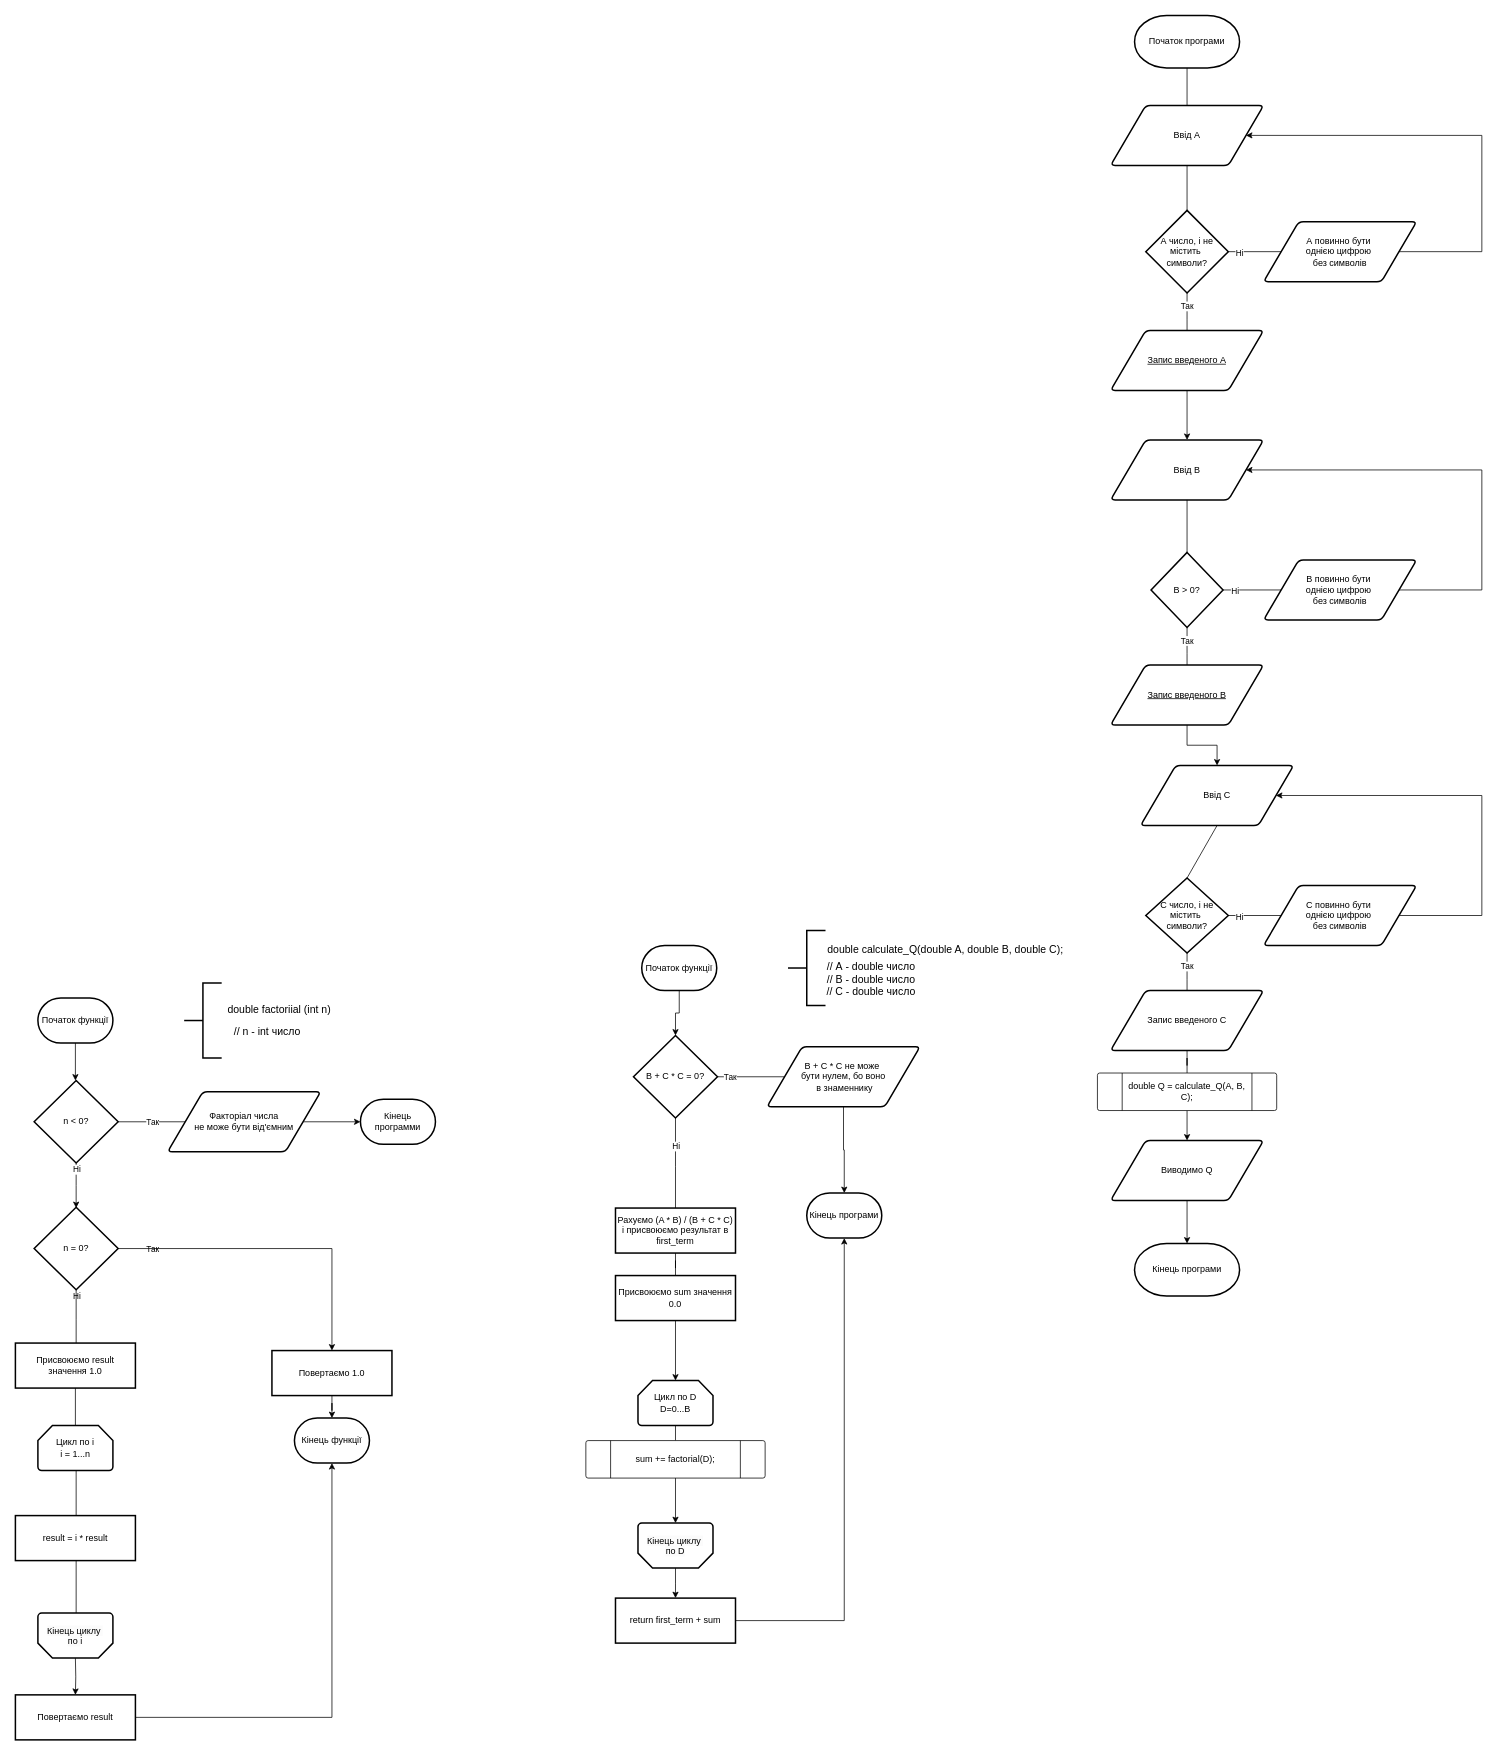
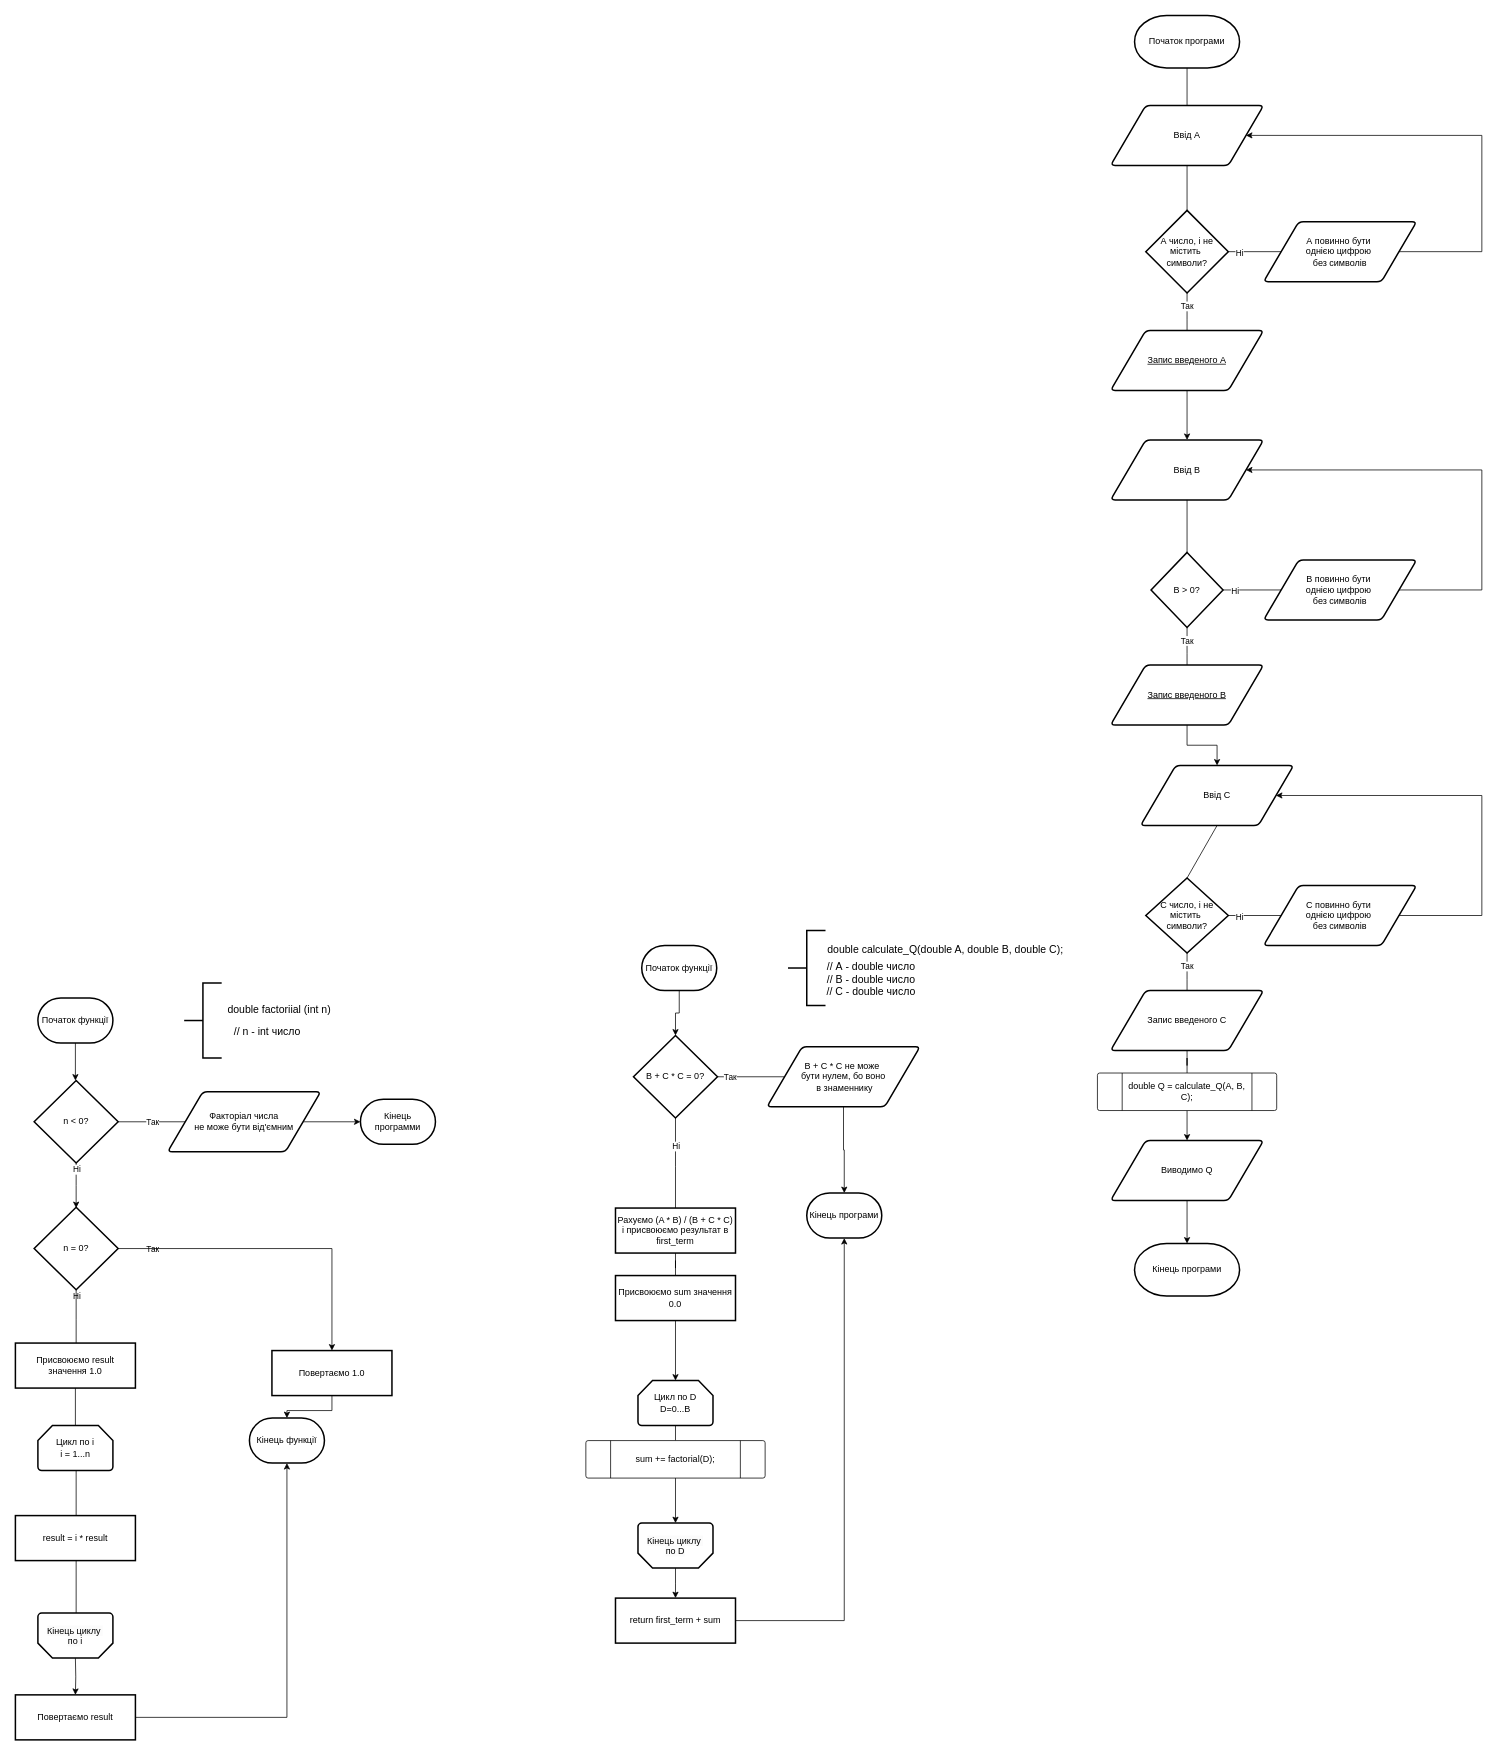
node "Кінець функції": moved (332, 1440) -> (287, 1440)
